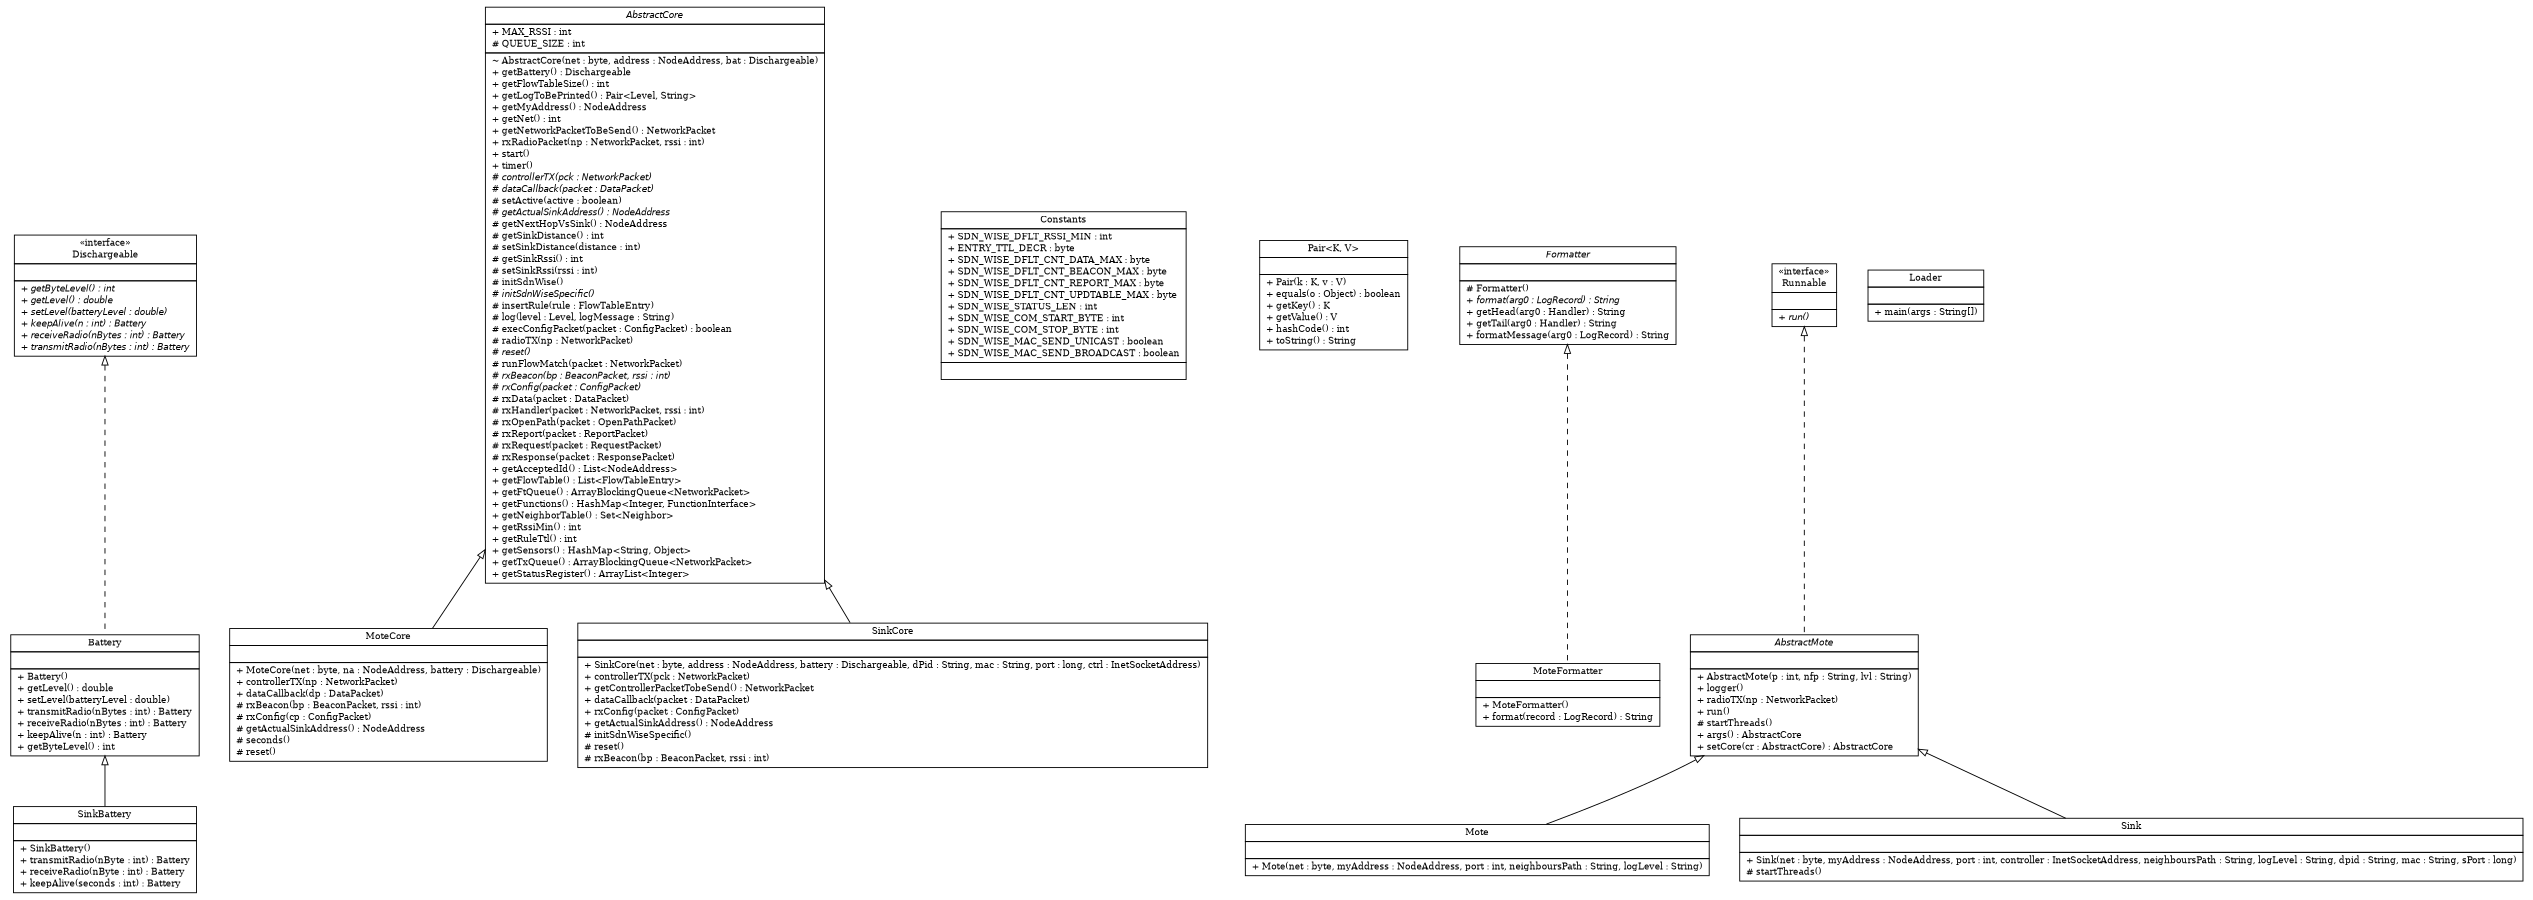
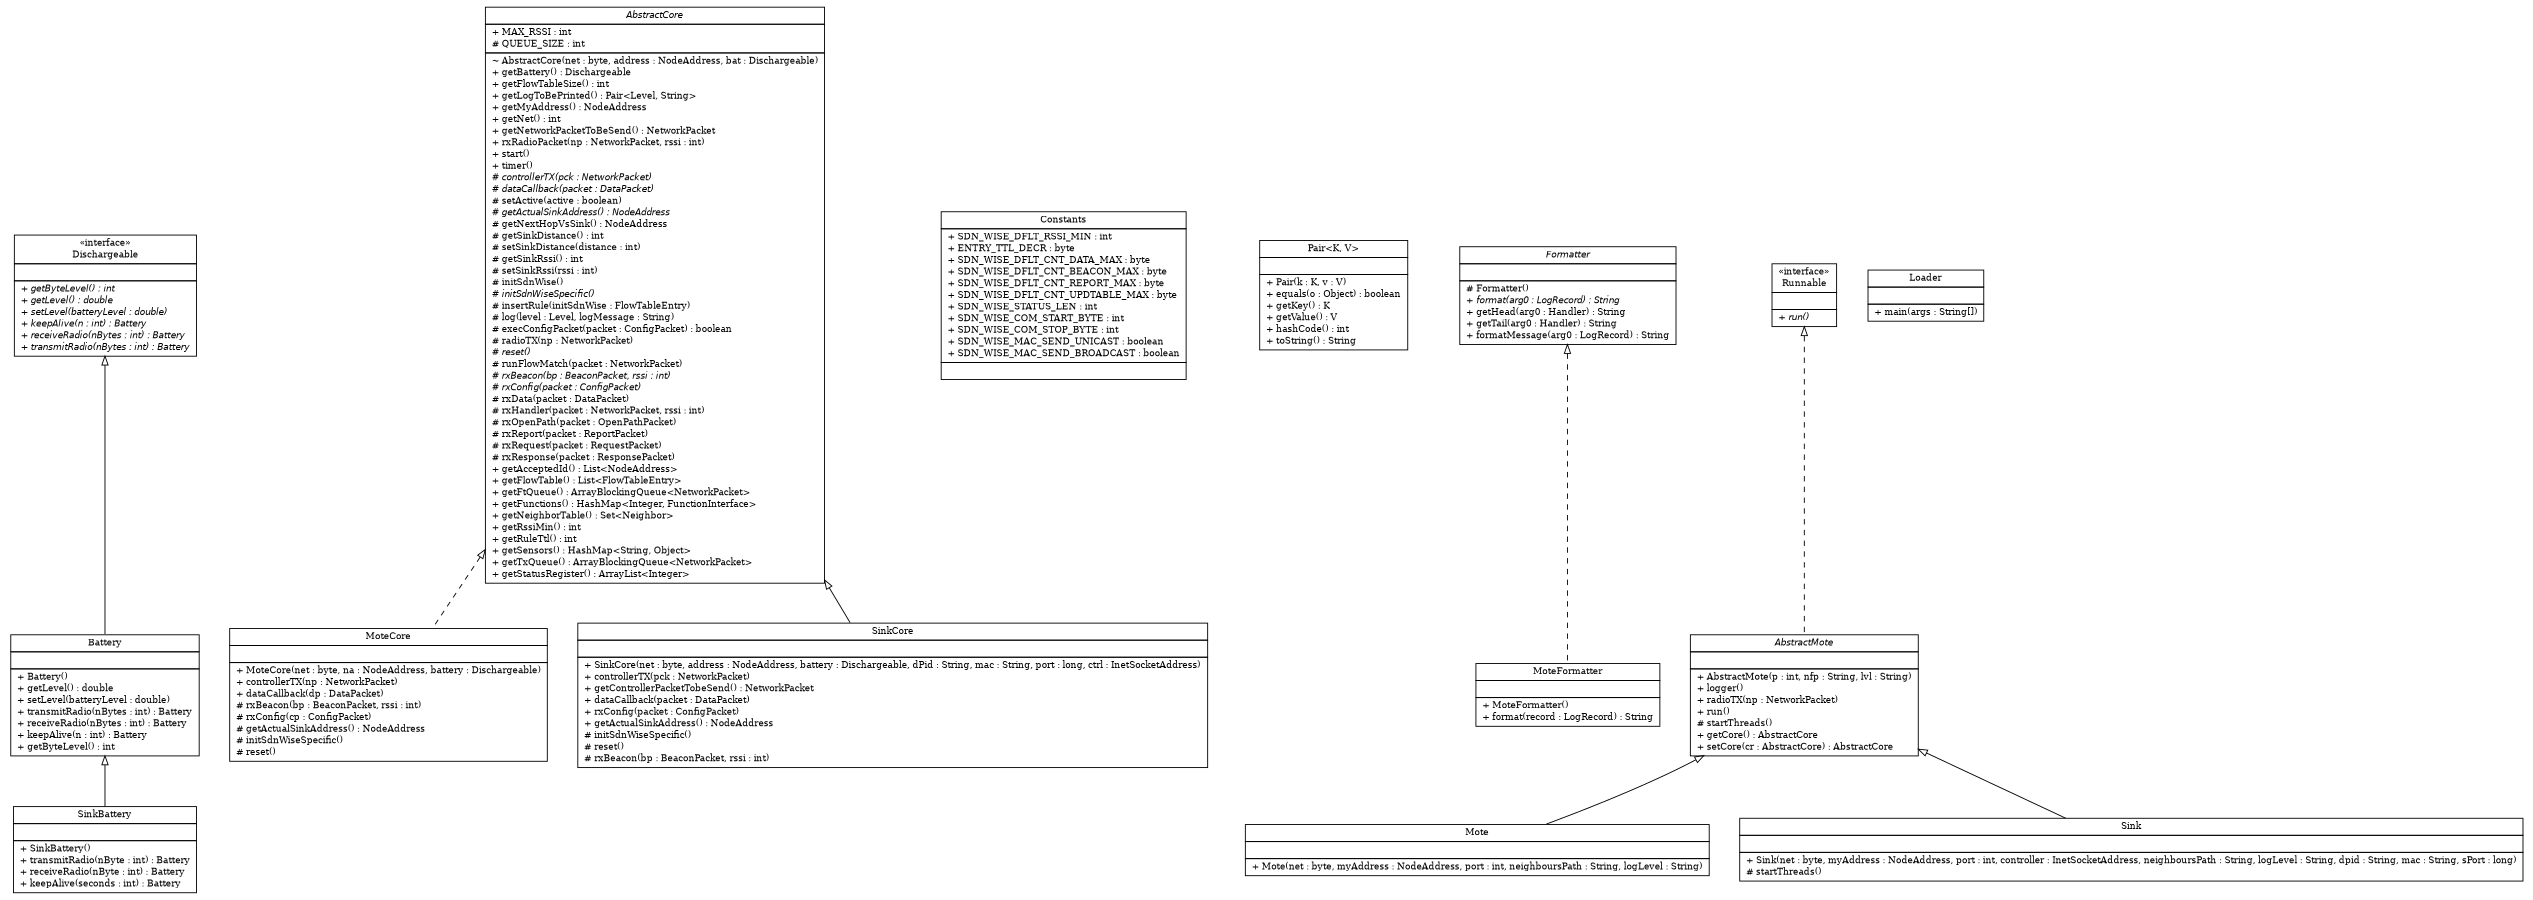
node "AbstractCore": text "# insertRule(rule : FlowTableEntry)" -> "# insertRule(initSdnWise : FlowTableEntry)"
edge "Battery" -> "Dischargeable": style dashed -> solid
edge "MoteCore" -> "AbstractCore": style solid -> dashed
node "AbstractMote": text "+ args() : AbstractCore" -> "+ getCore() : AbstractCore"
node "MoteCore": text "# seconds()" -> "# initSdnWiseSpecific()"
